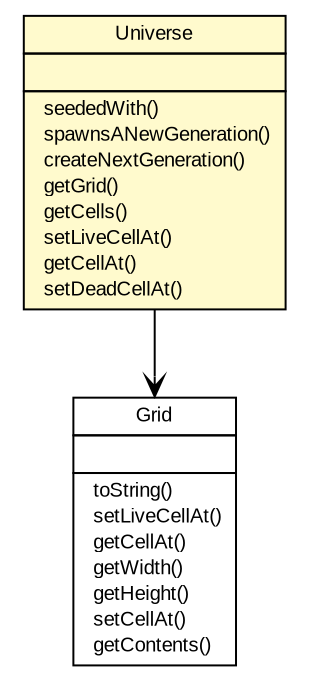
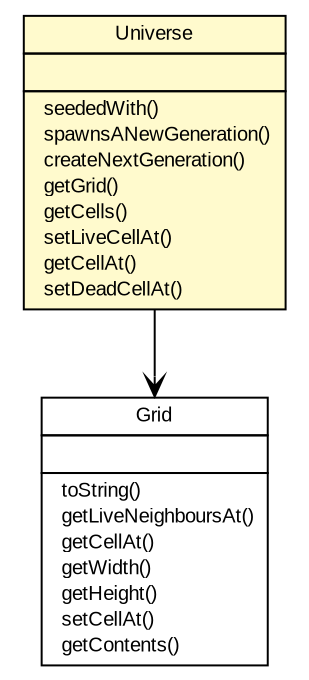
node "Grid": text "setLiveCellAt()" -> "getLiveNeighboursAt()"
